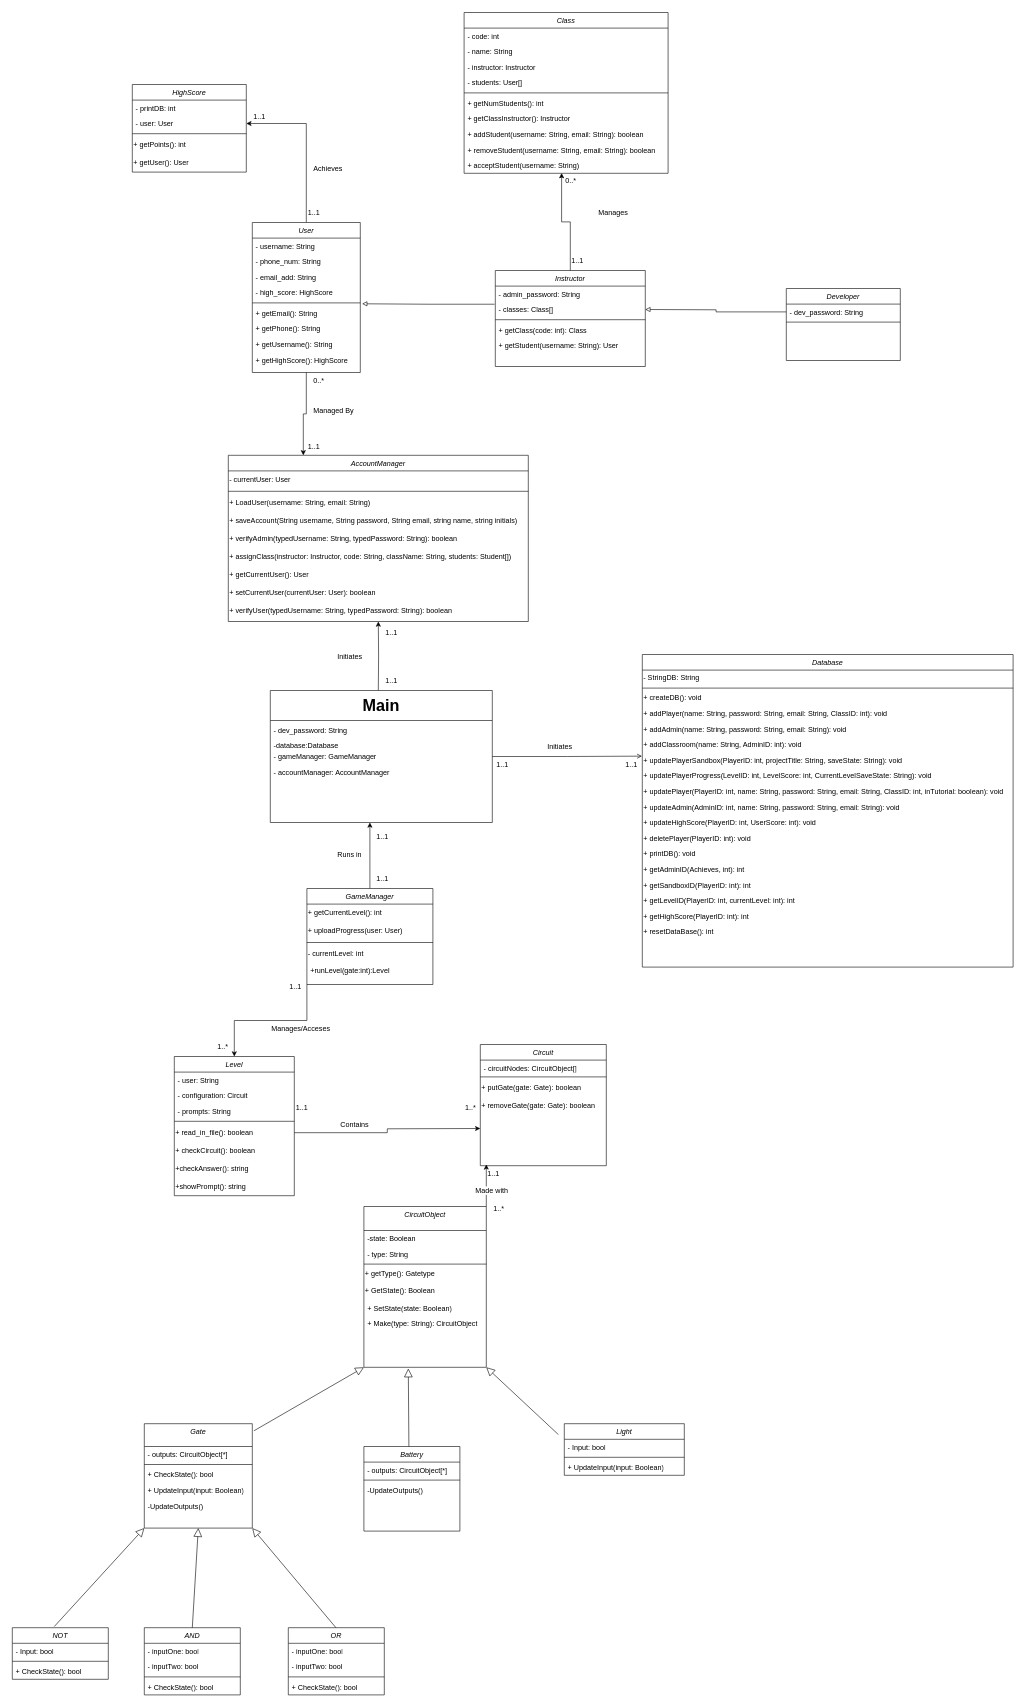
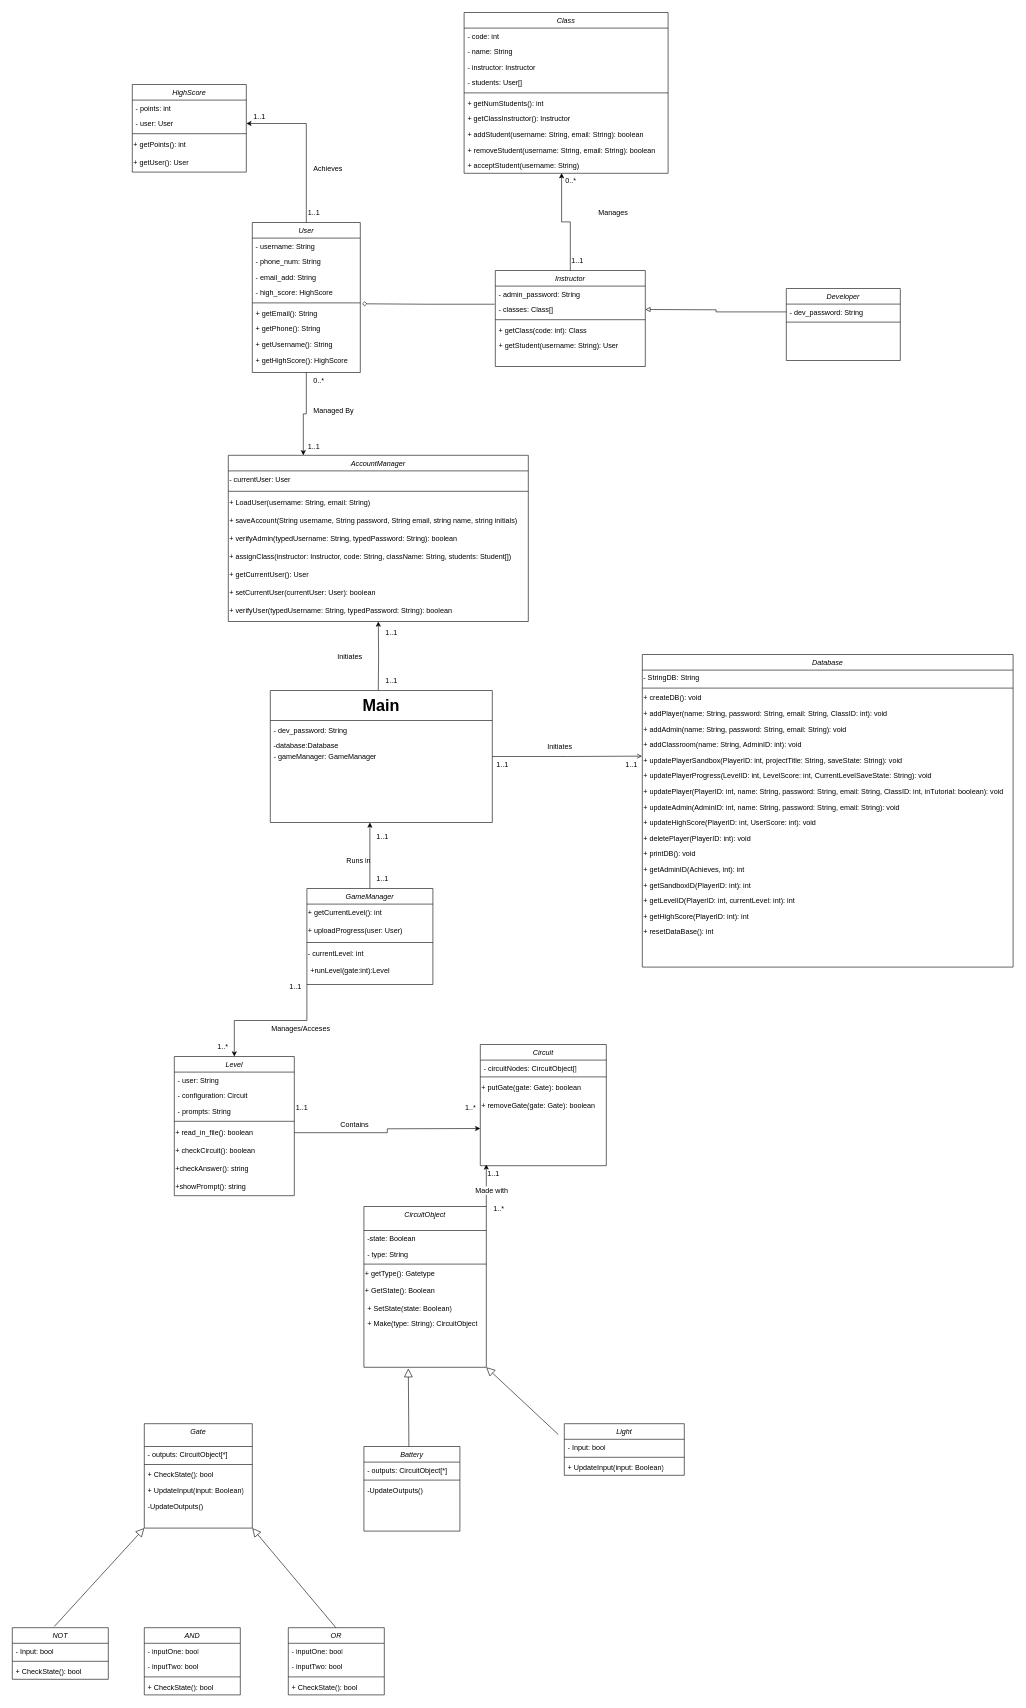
node "- printDB: int": label "- printDB: int" -> "- points: int"
edge "- classes: Class[]" -> "+ getEmail(): String": arrowhead block -> diamond
node "- accountManager: AccountManager": removed
node "Runs in": moved (351, 852) -> (360, 858)
edge "Gate" -> "CircuitObject": removed
edge "AND" -> "Gate": removed
